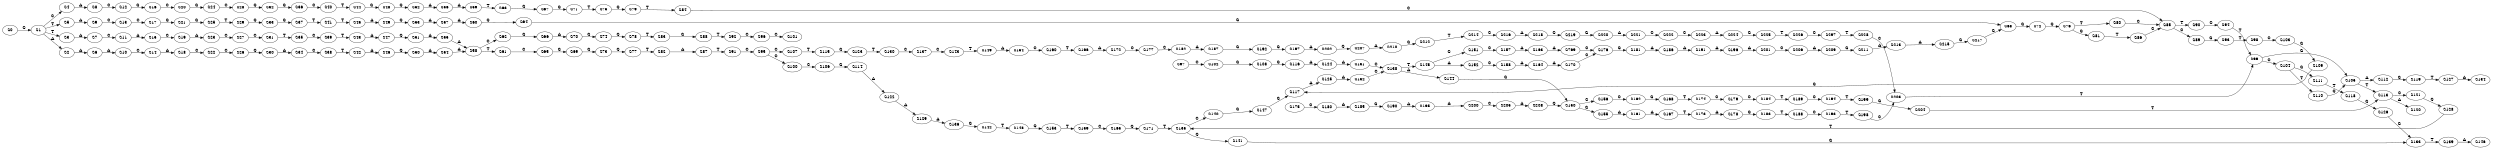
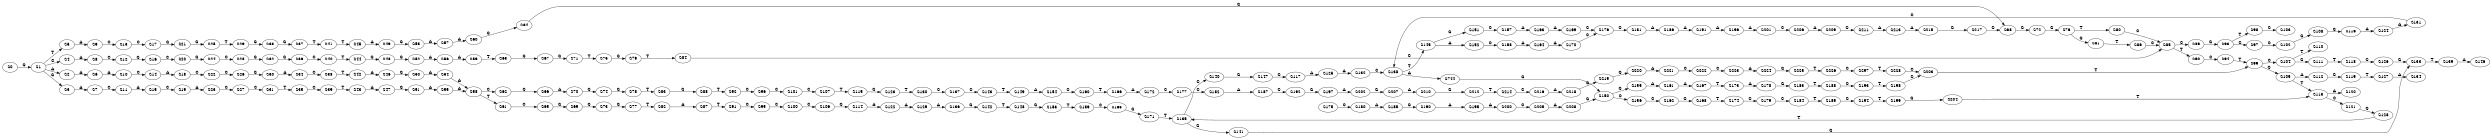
edge "S1" -> "S3": label "T" -> "G"
edge "S93" -> "S97": added, label "C"
node "S769": label "S769" -> "S169"
edge "S95" -> "S107": now "S101" -> "S107"
node "S109": removed
node "S144": label "S144" -> "S744"
edge "S110" -> "S105": removed, label "G"
